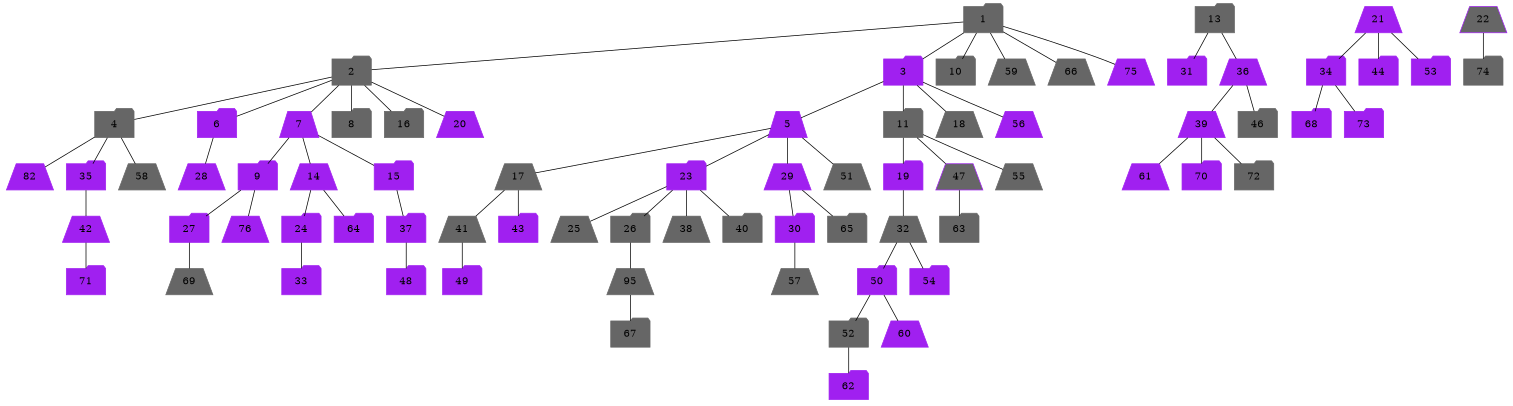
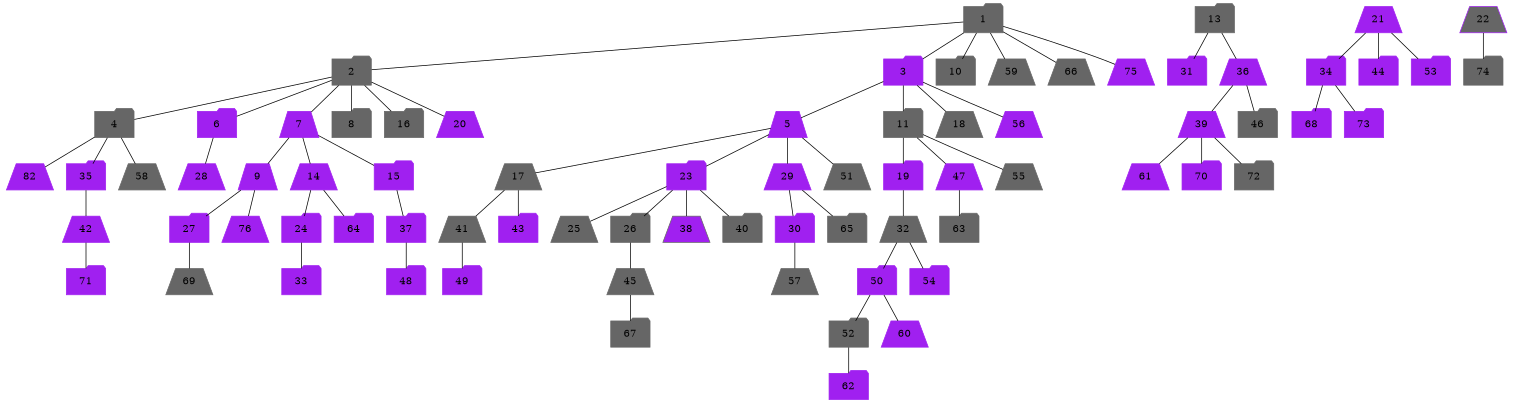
node "9": shape folder -> trapezium
node "47": fillcolor gray40 -> purple
node "38": fillcolor gray40 -> purple
node "95": label "95" -> "45"
